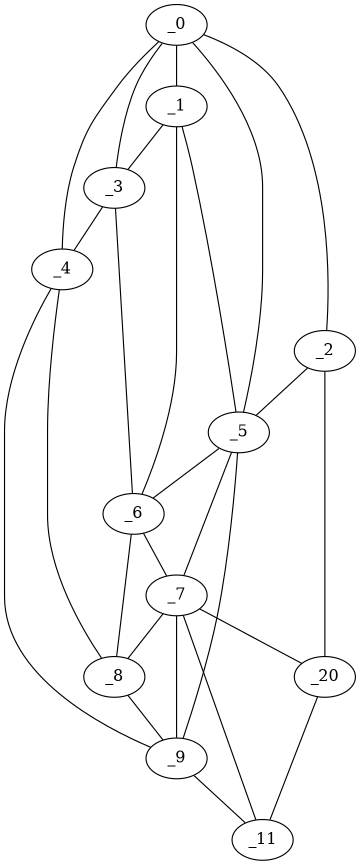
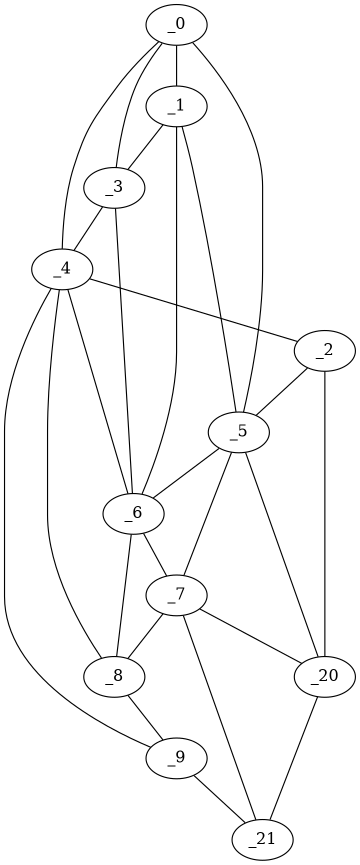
edge "_0" -- "_2": now "_4" -- "_2"
edge "_4" -- "_6": added
edge "_5" -- "_9": now "_5" -- "_20"
edge "_7" -- "_9": removed
node "_11": label "_11" -> "_21"
